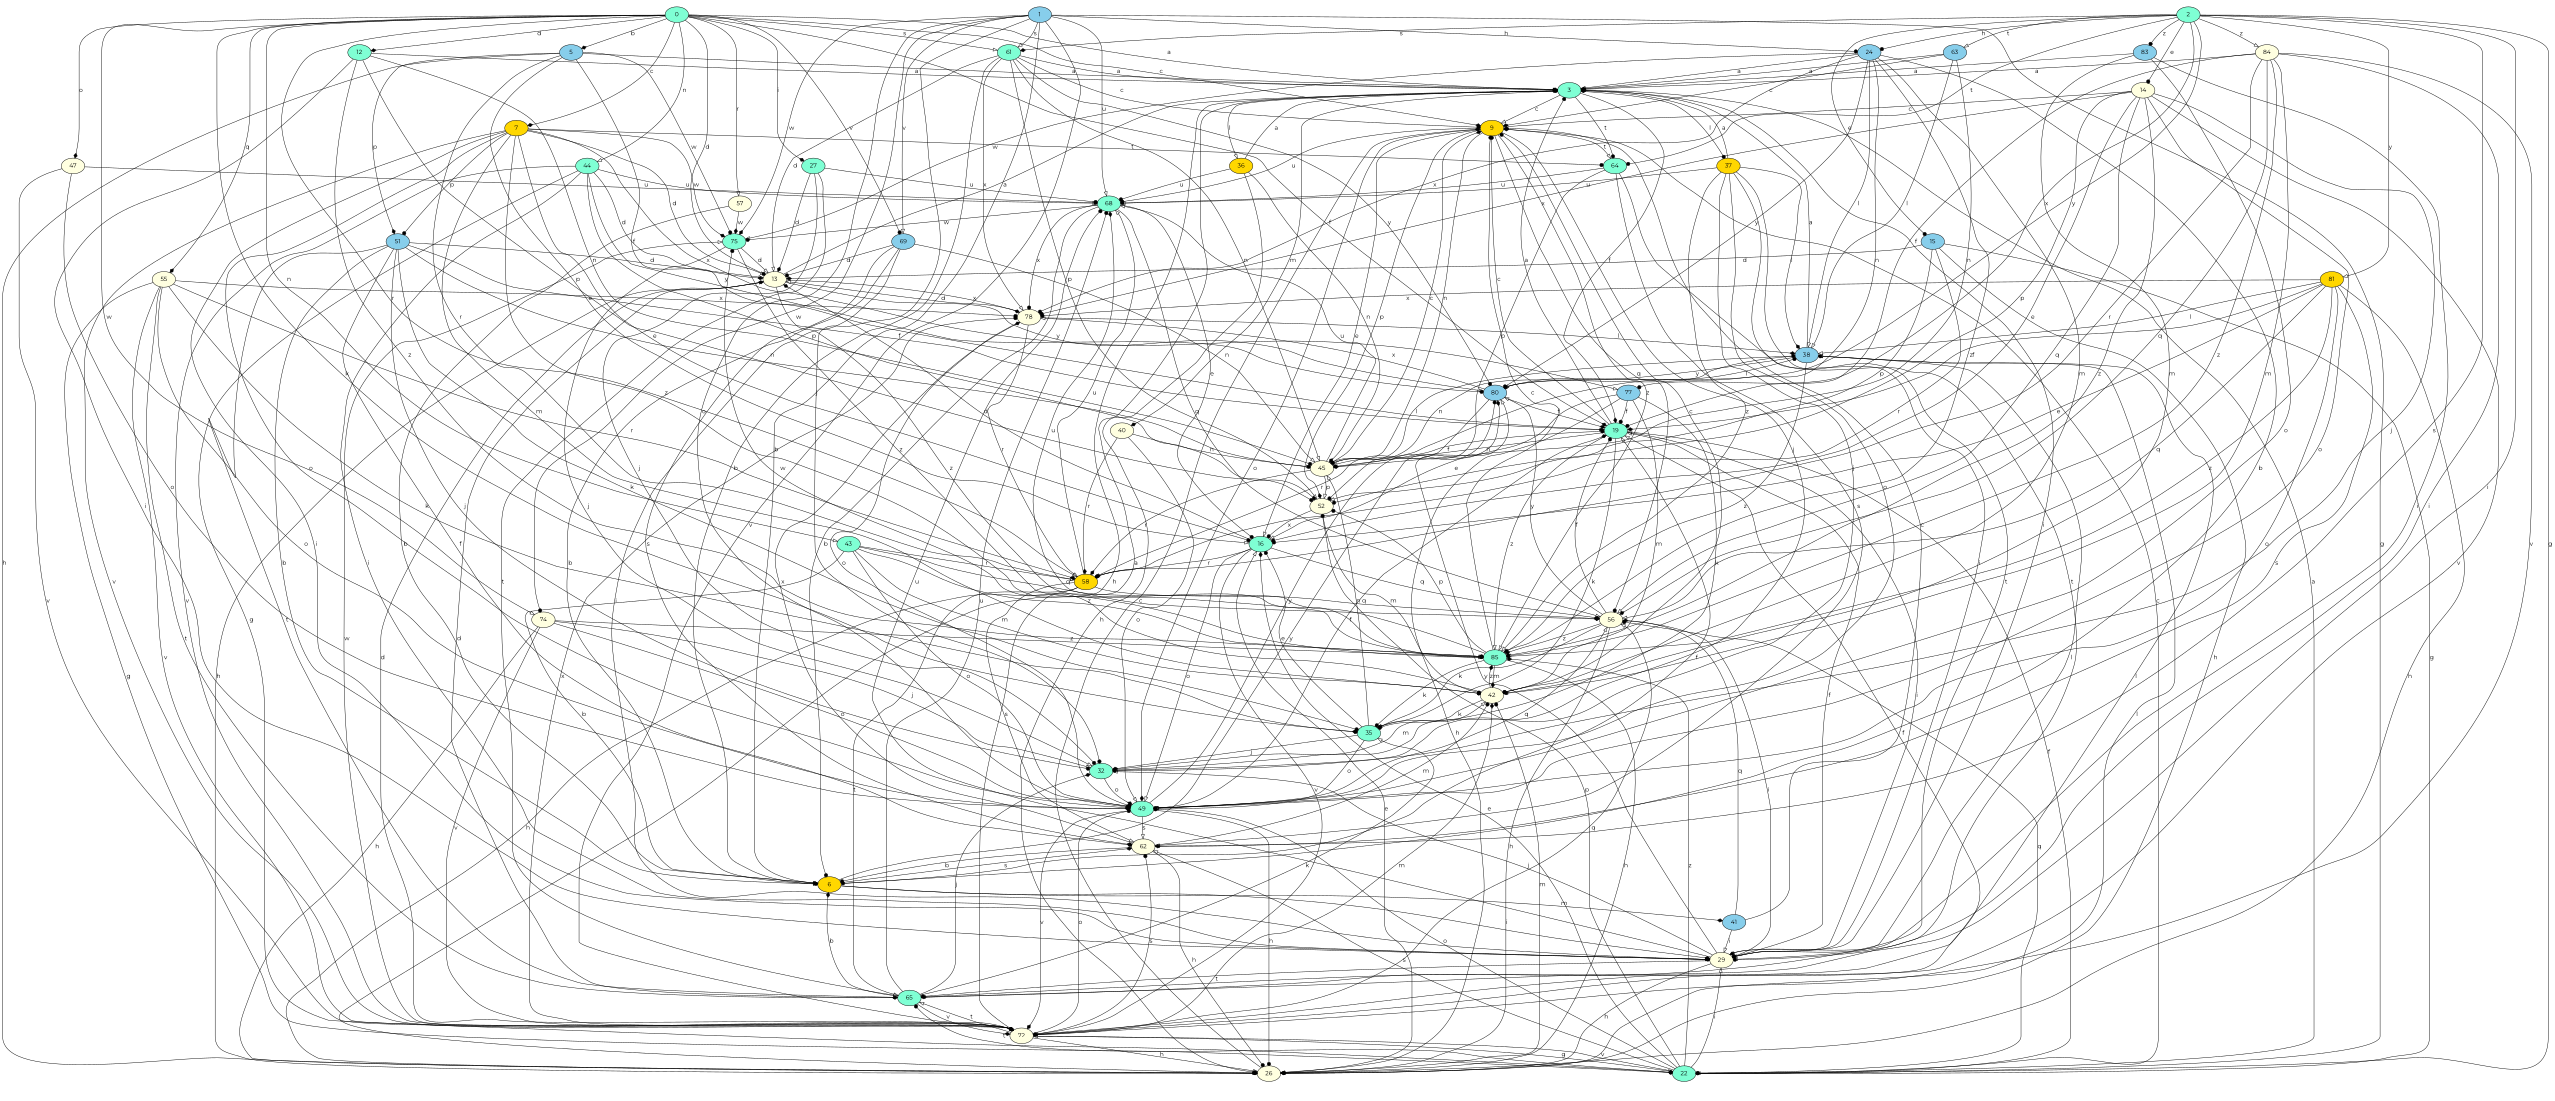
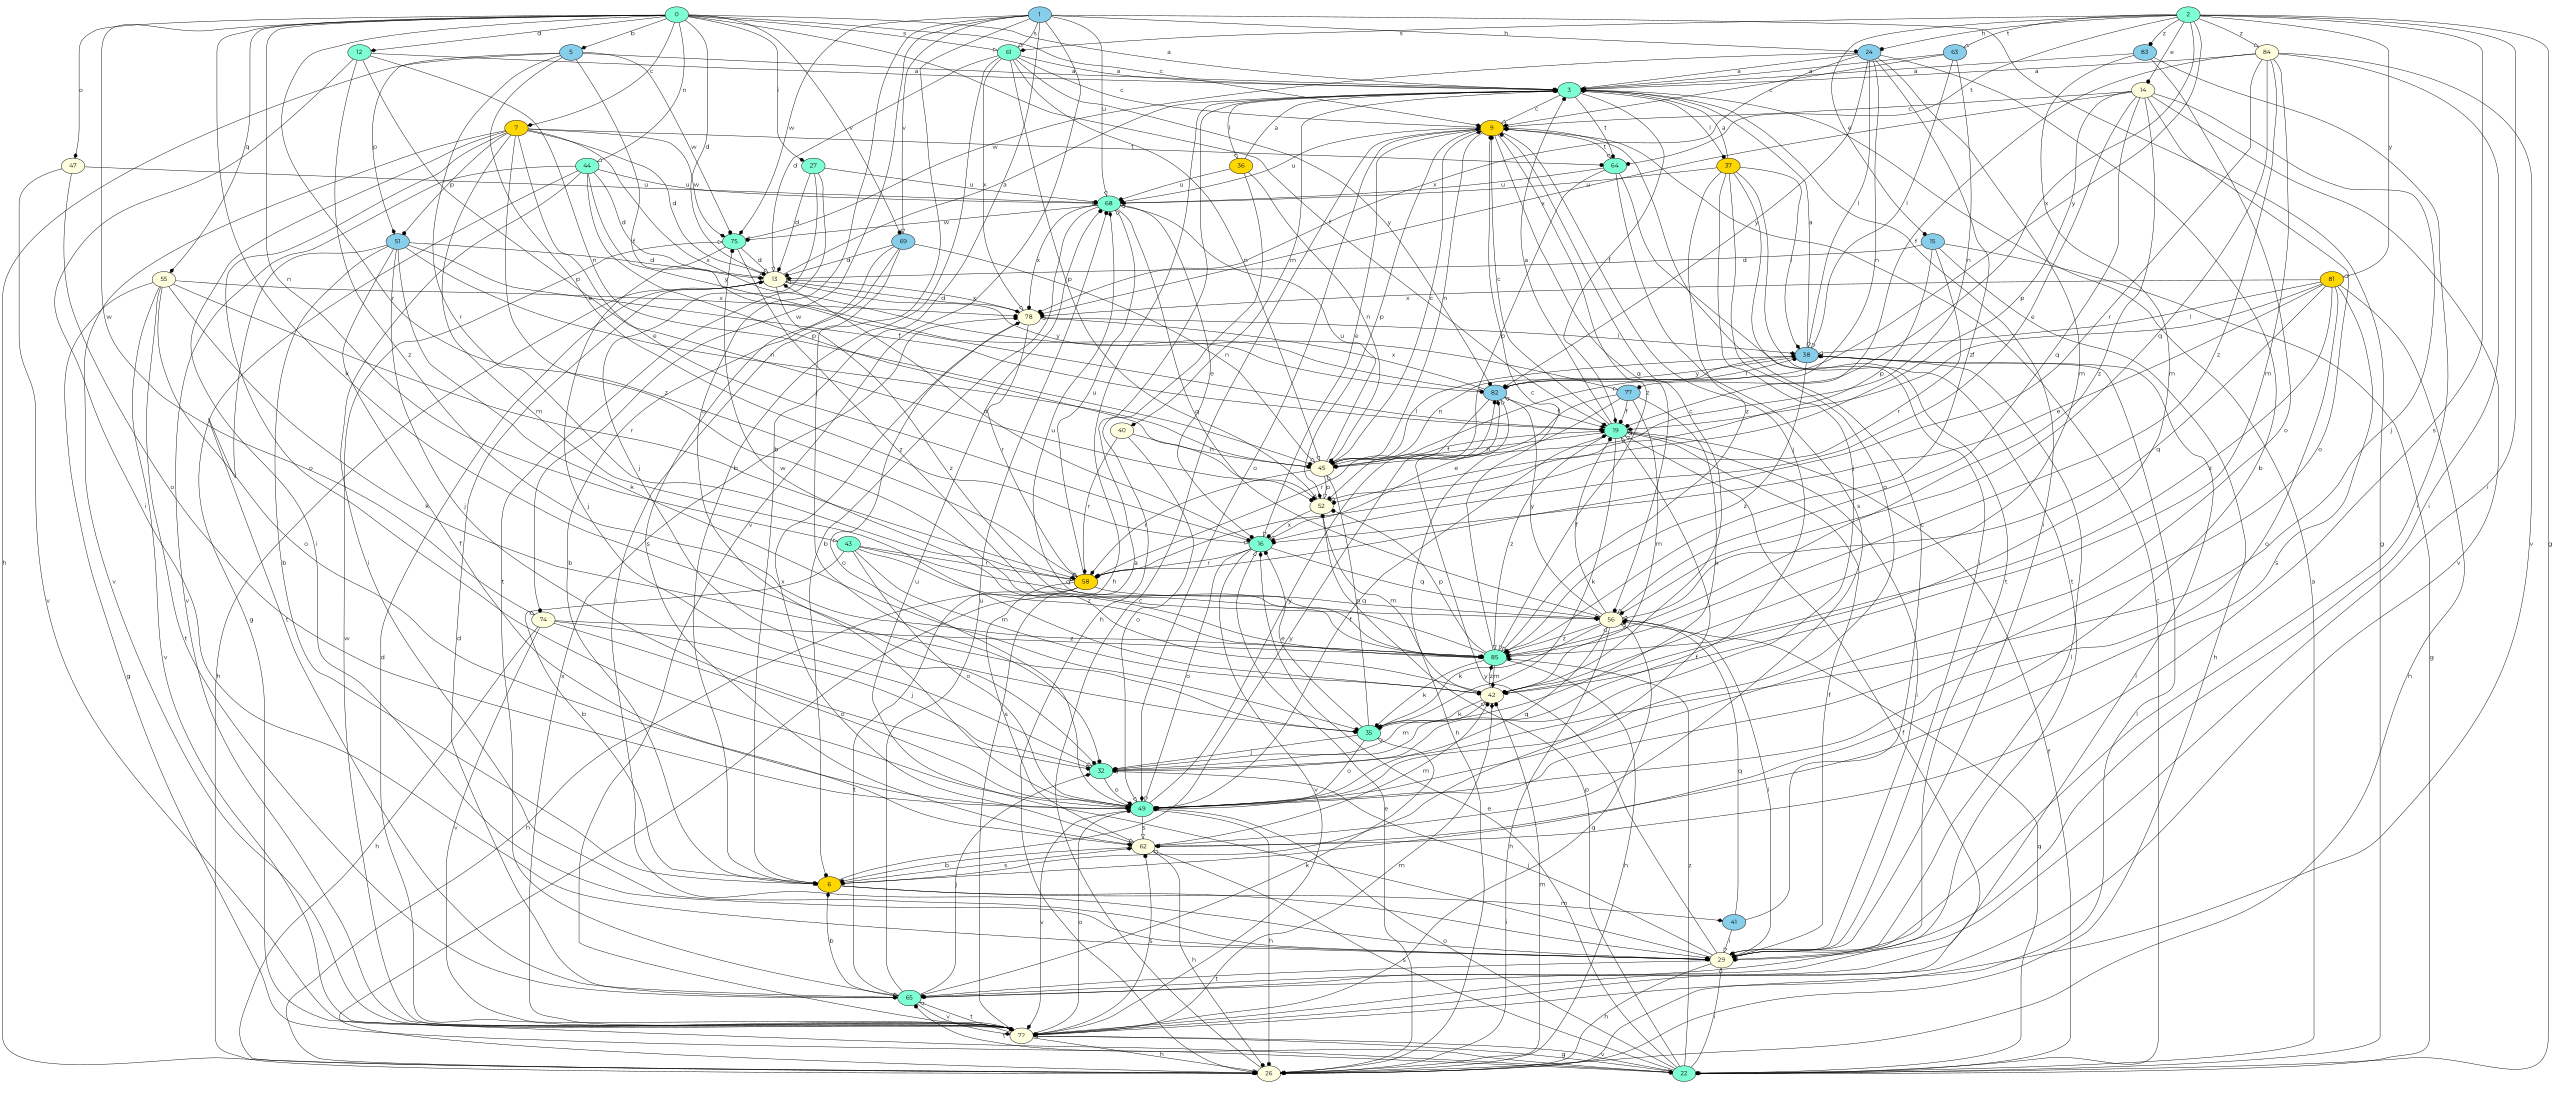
edge "37" -> "68": arrowhead dot -> diamond
node "57": removed
node "80": label "80" -> "82"
